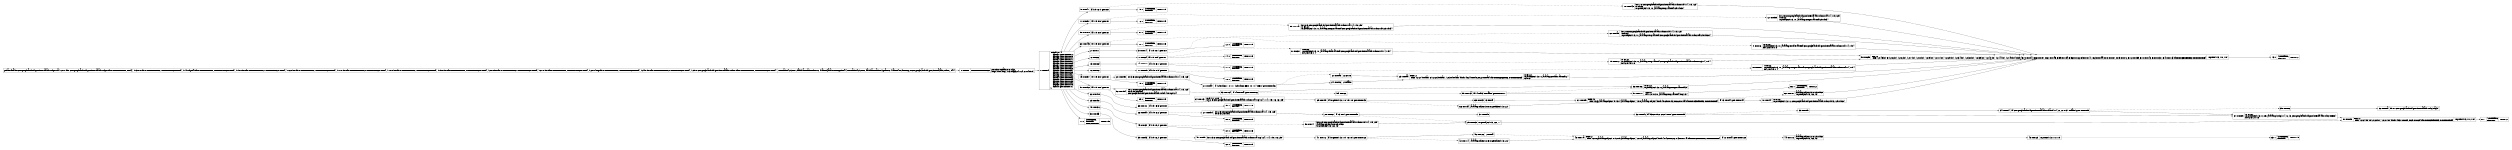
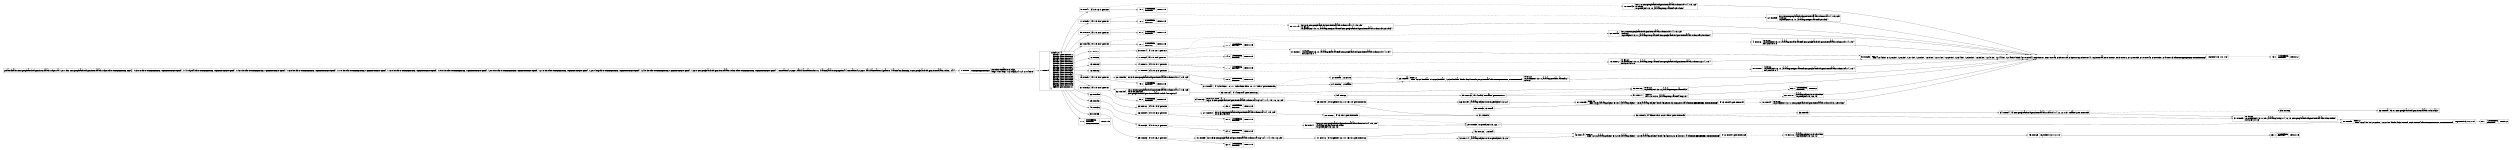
edge "65: 0x01dd" -> "69: 0x01f2": now "65: 0x01dd" -> "31: 0x00d8"
